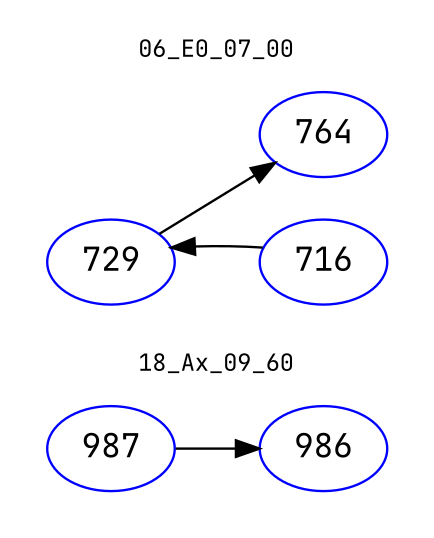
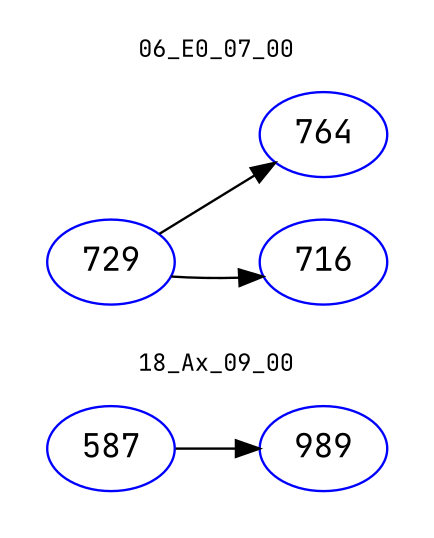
edge "716" -> "729": reversed
cluster "18_Ax_09_60": label "18_Ax_09_60" -> "18_Ax_09_00"
node "987": label "987" -> "587"
node "986": label "986" -> "989"
